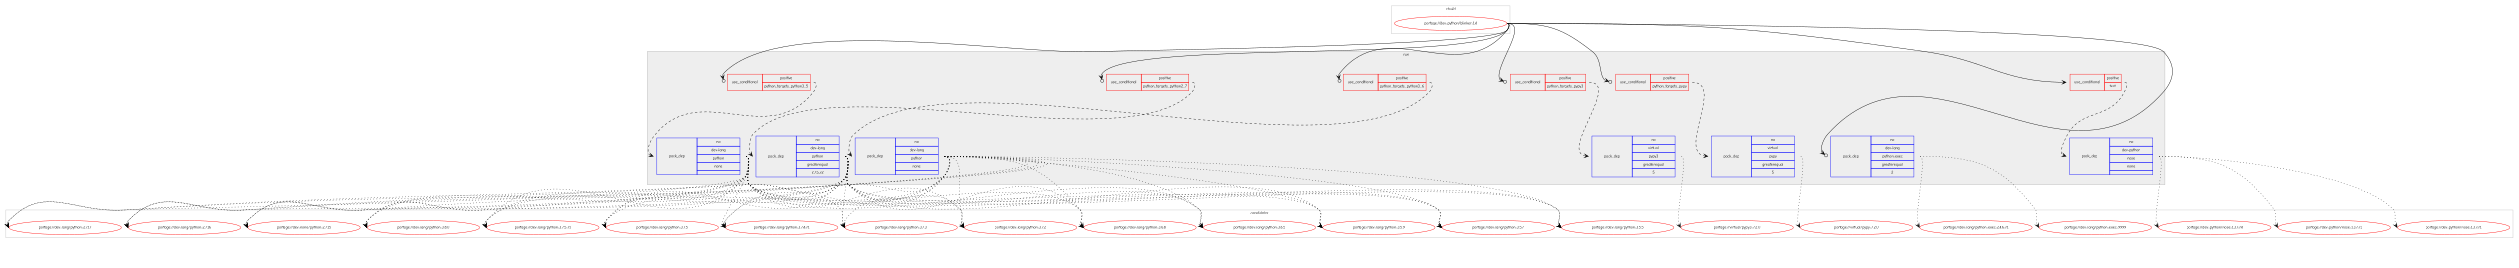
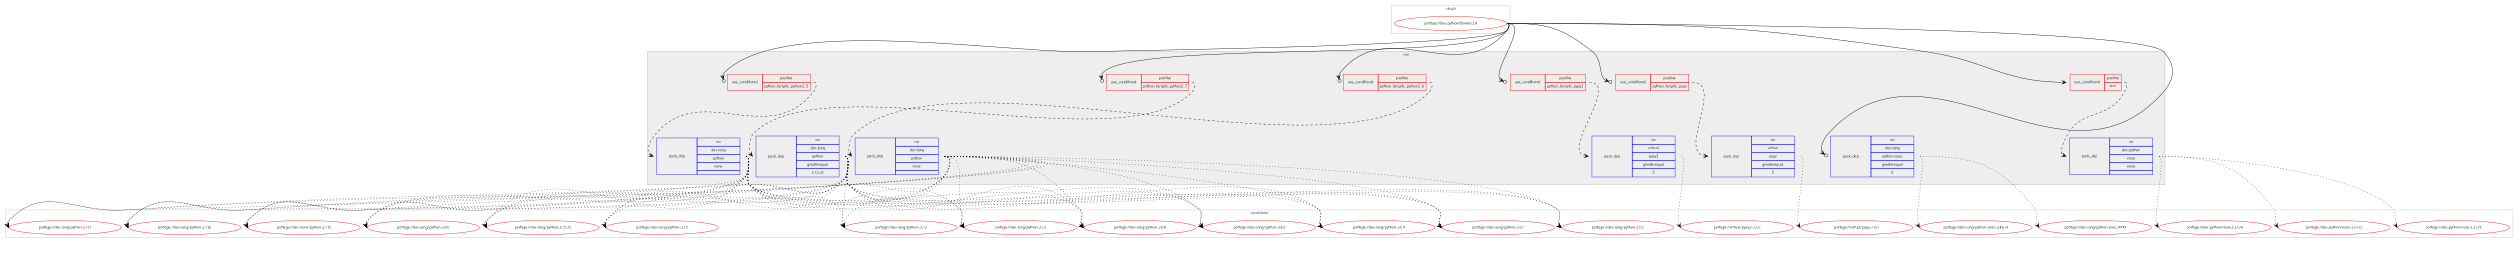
node "portage://dev-lang/python-3.7.4-r1": removed
